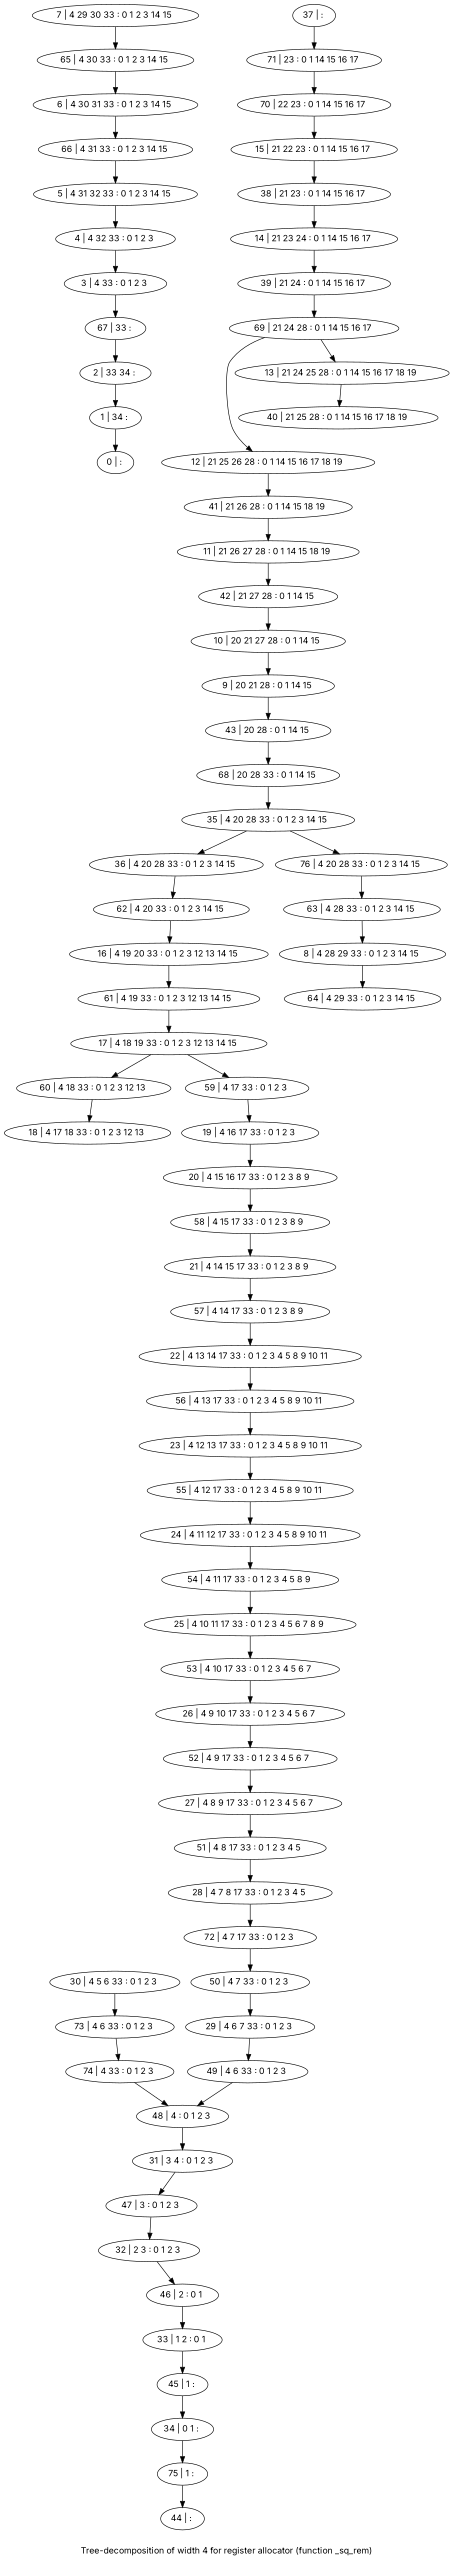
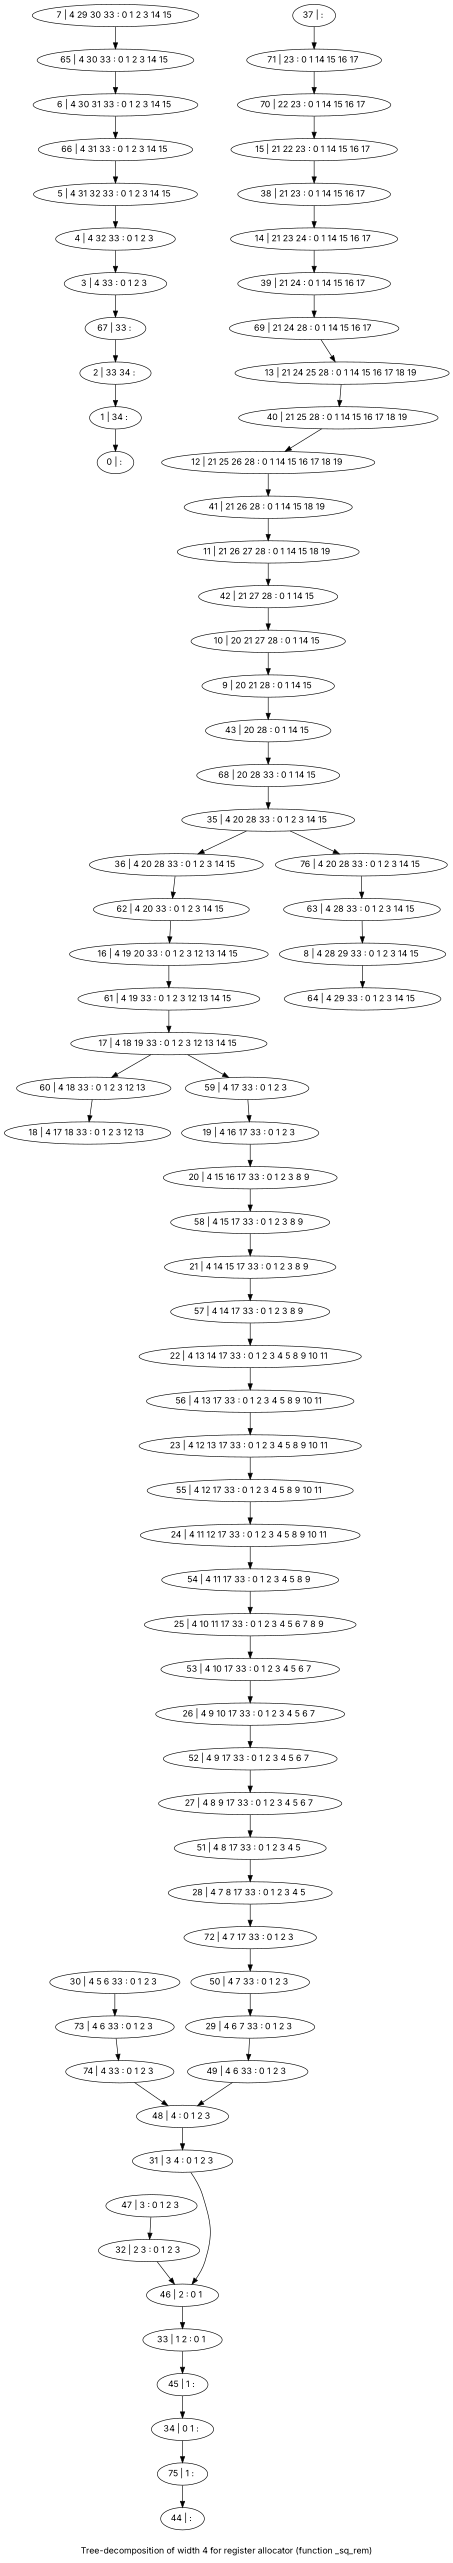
edge "69 | 21 24 28 : 0 1 14 15 16 17" -> "12 | 21 25 26 28 : 0 1 14 15 16 17 18 19": now "40 | 21 25 28 : 0 1 14 15 16 17 18 19" -> "12 | 21 25 26 28 : 0 1 14 15 16 17 18 19"
edge "31 | 3 4 : 0 1 2 3" -> "47 | 3 : 0 1 2 3": now "31 | 3 4 : 0 1 2 3" -> "46 | 2 : 0 1"
